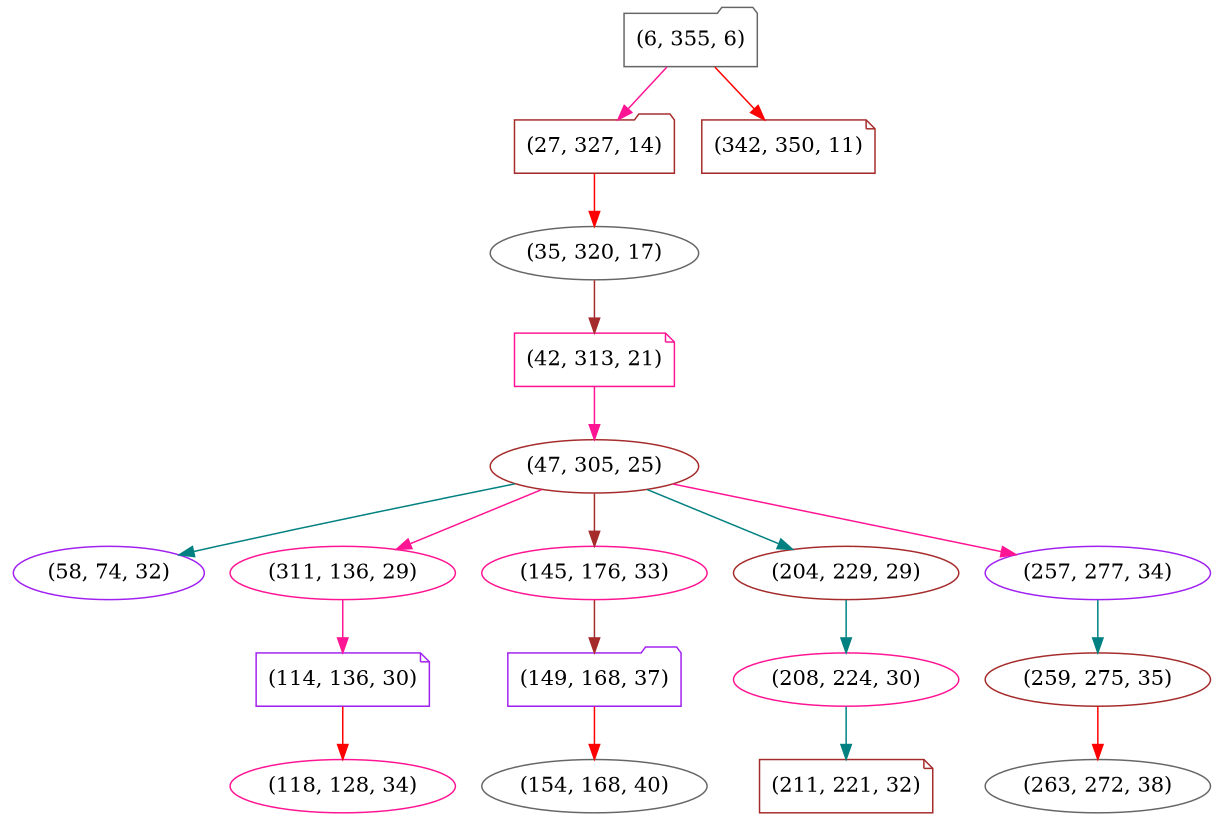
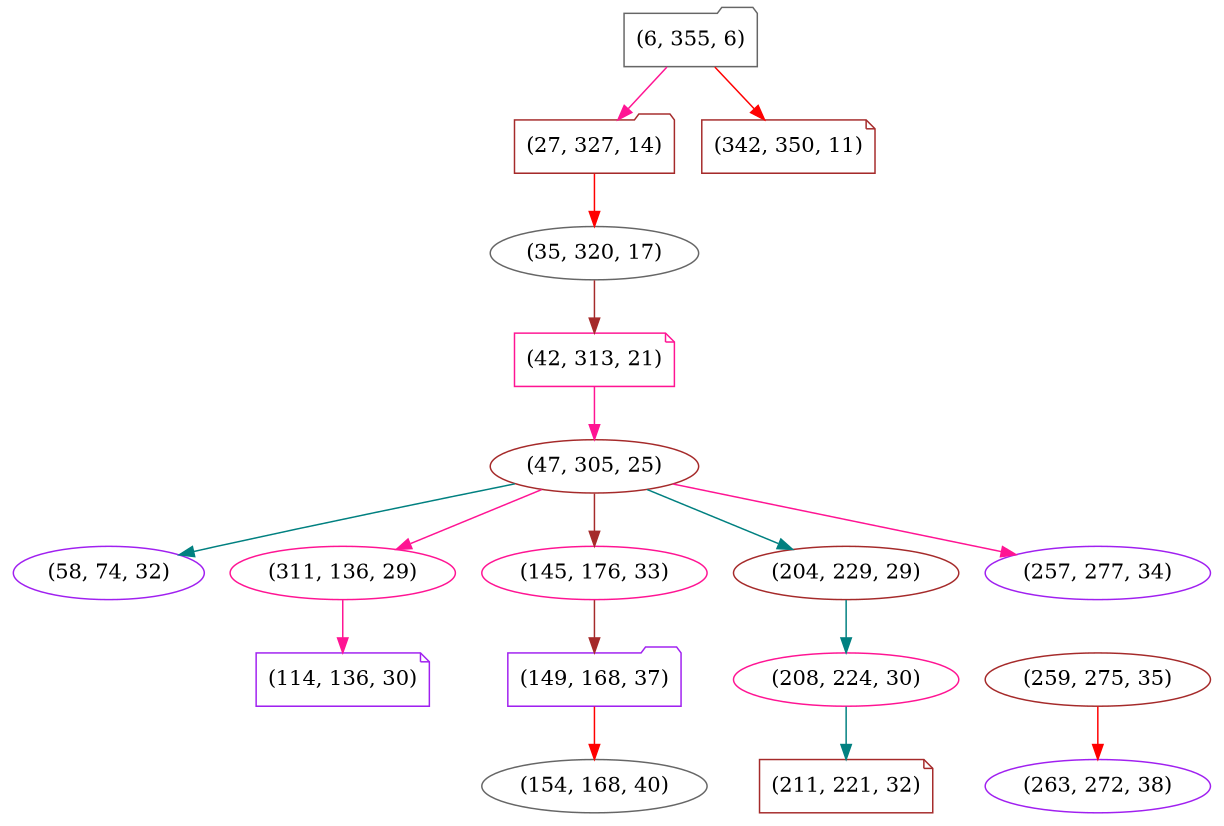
edge "(257, 277, 34)" -> "(259, 275, 35)": removed
node "(118, 128, 34)": removed
node "(263, 272, 38)": color gray40 -> purple
